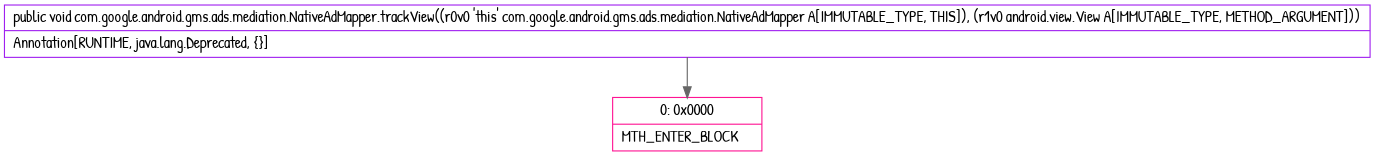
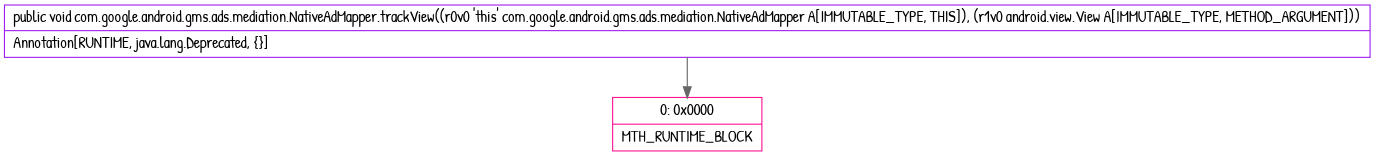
node "0: 0x0000": text "MTH_ENTER_BLOCK" -> "MTH_RUNTIME_BLOCK"
